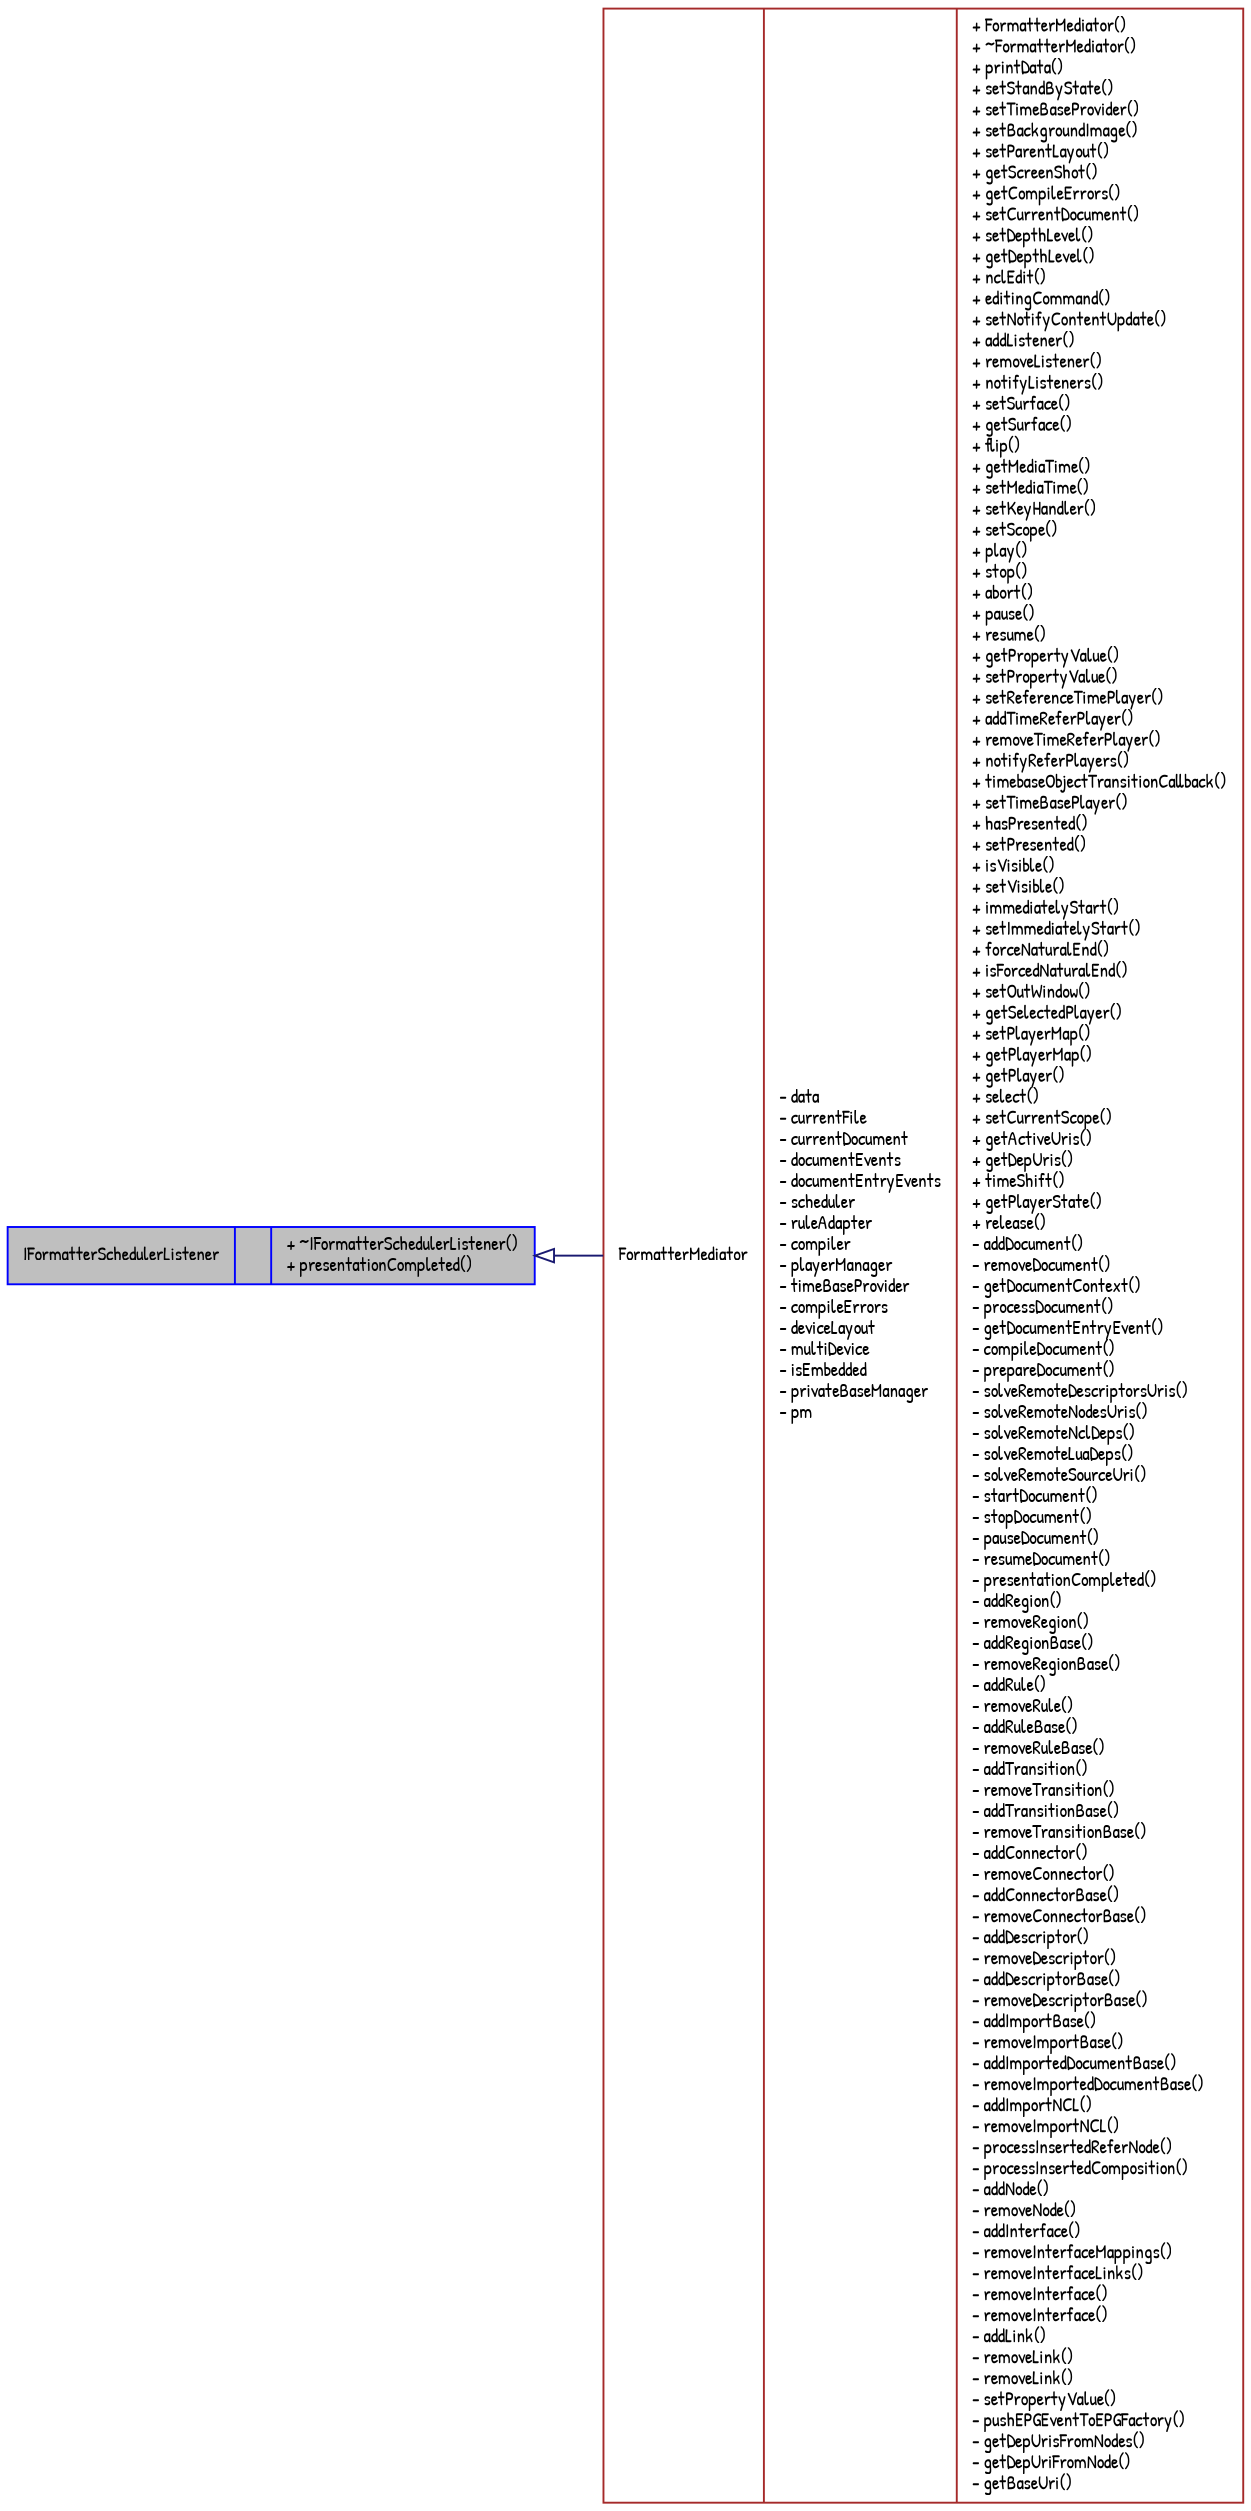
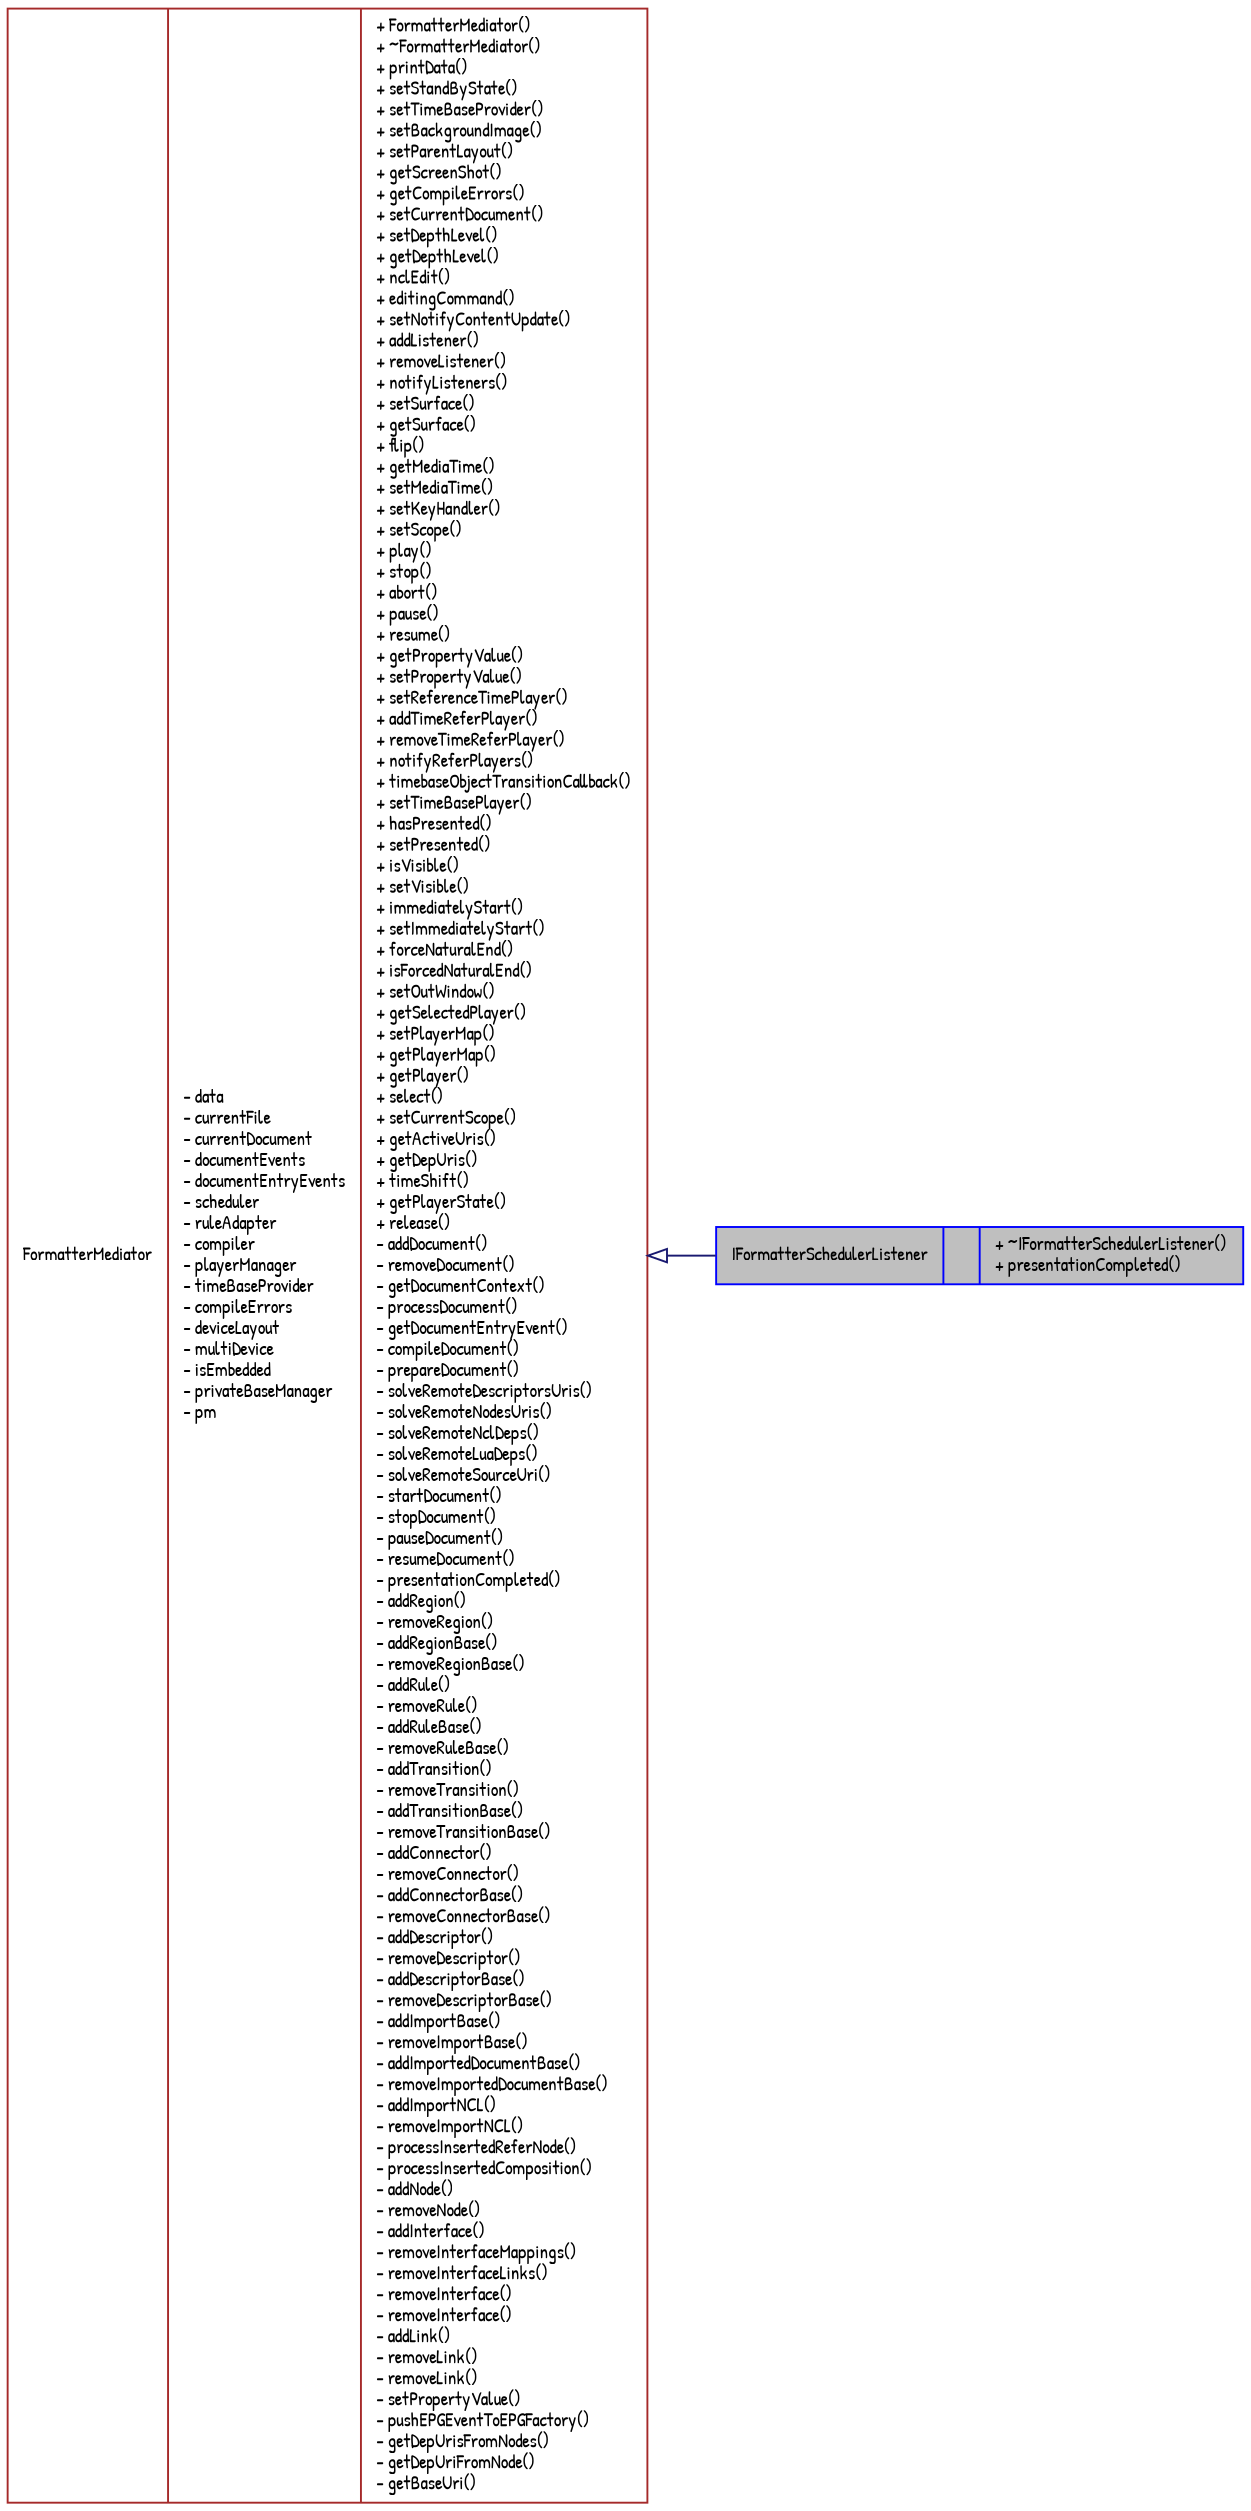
edge "FormatterMediator" -> "IFormatterSchedulerListener": reversed
